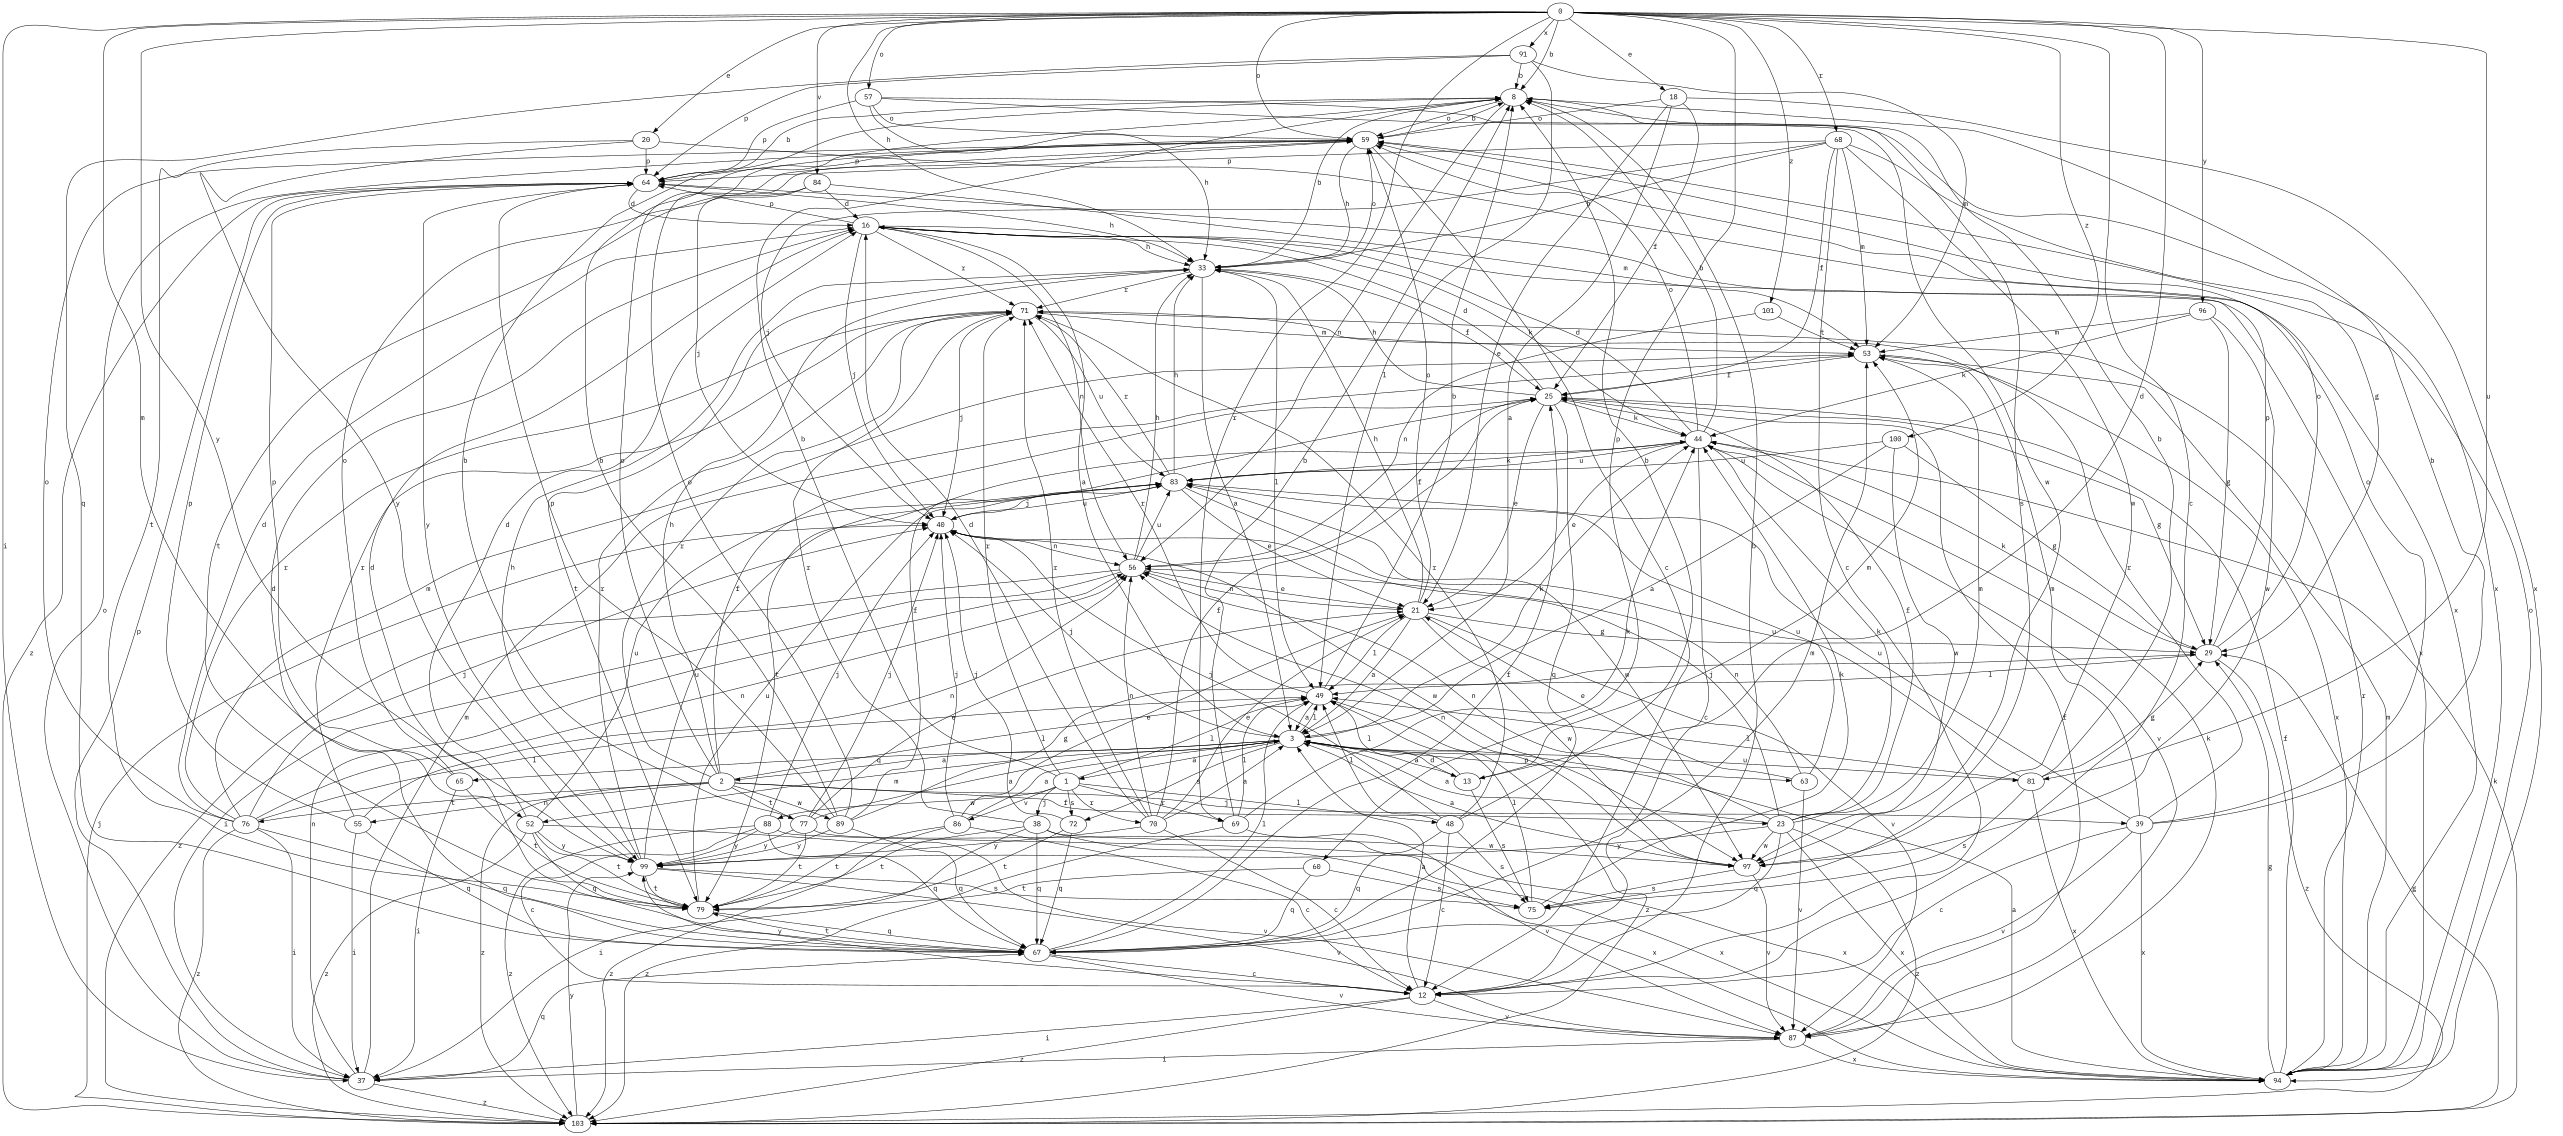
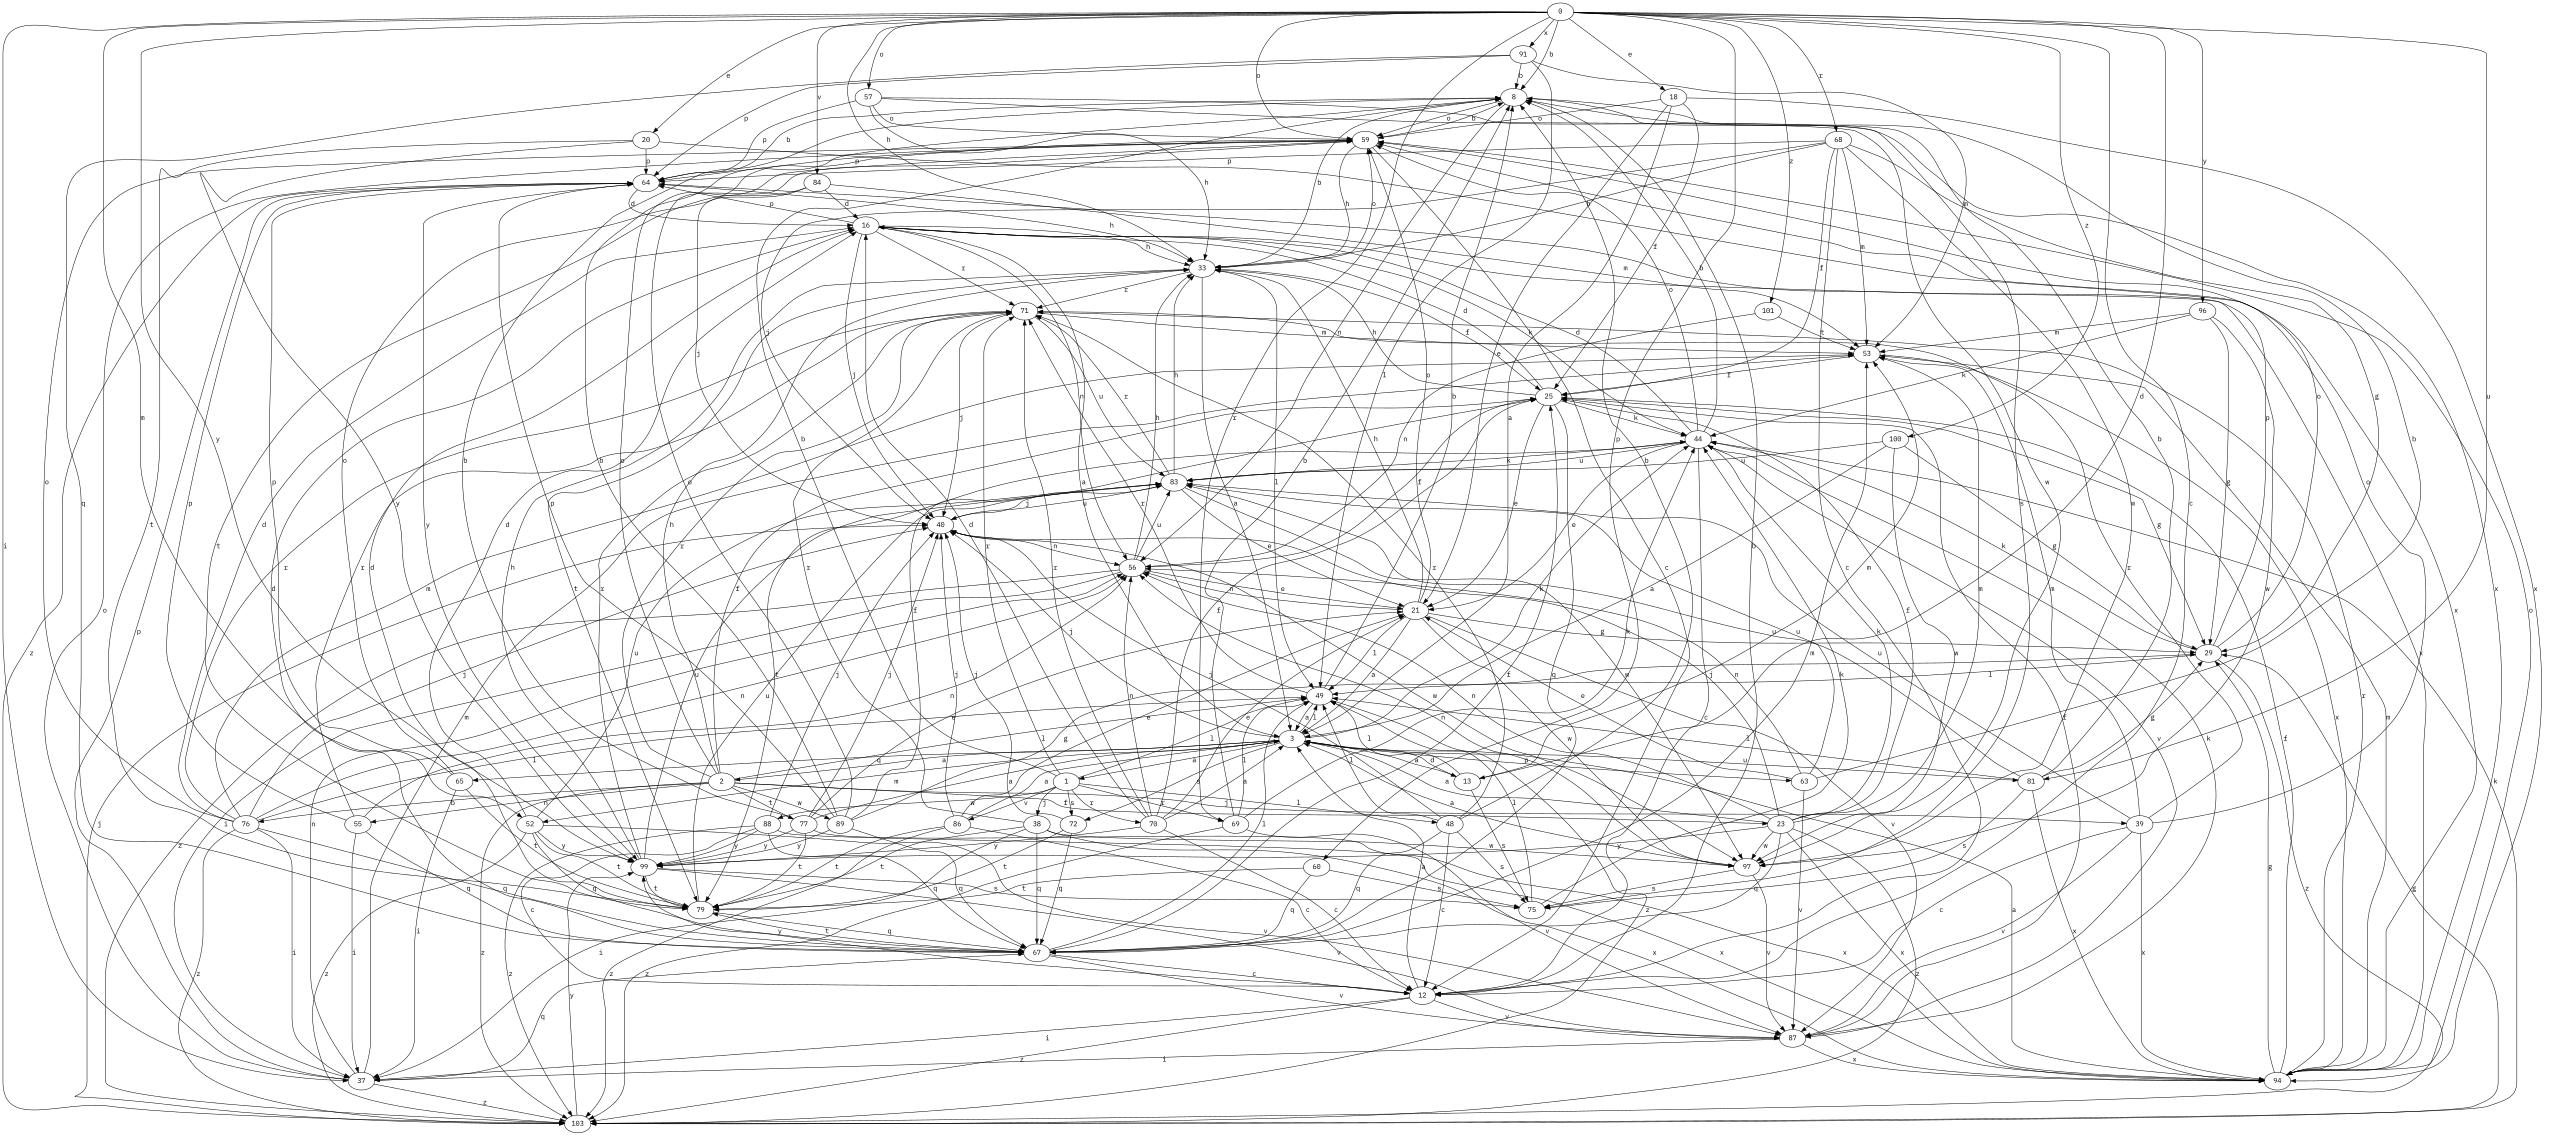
edge "39" -> "8": now "63" -> "8"
edge "2" -> "76": label "t" -> "b"
